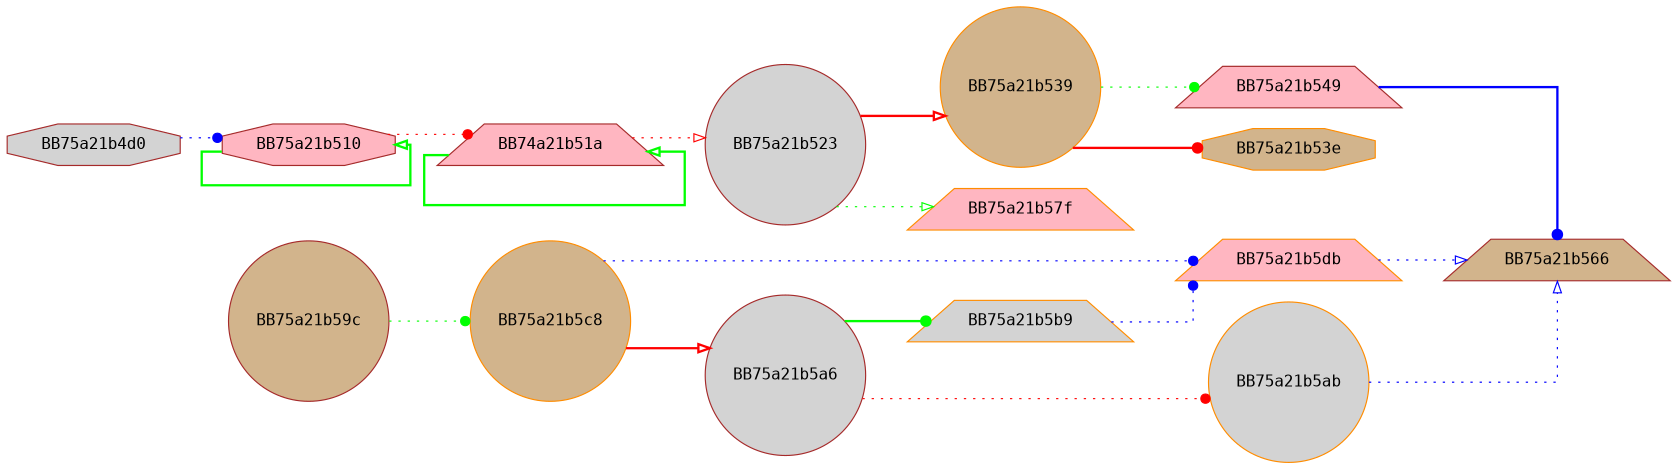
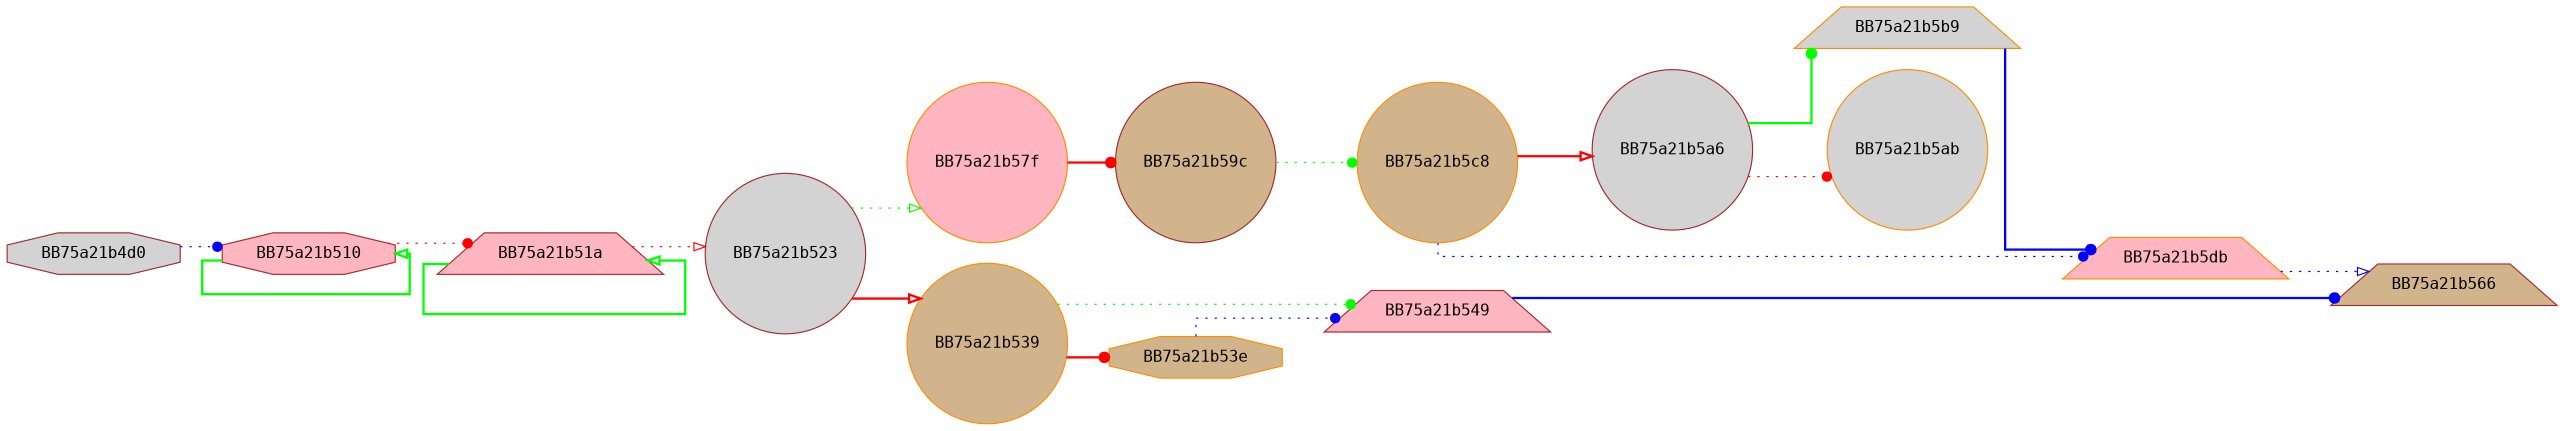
node "BB74a21b51a": label "BB74a21b51a" -> "BB75a21b51a"
edge "BB75a21b57f" -> "BB75a21b59c": added
node "BB75a21b57f": shape trapezium -> circle
edge "BB75a21b53e" -> "BB75a21b549": added
edge "BB75a21b5b9" -> "BB75a21b5db": style dotted -> bold
edge "BB75a21b5ab" -> "BB75a21b566": removed
